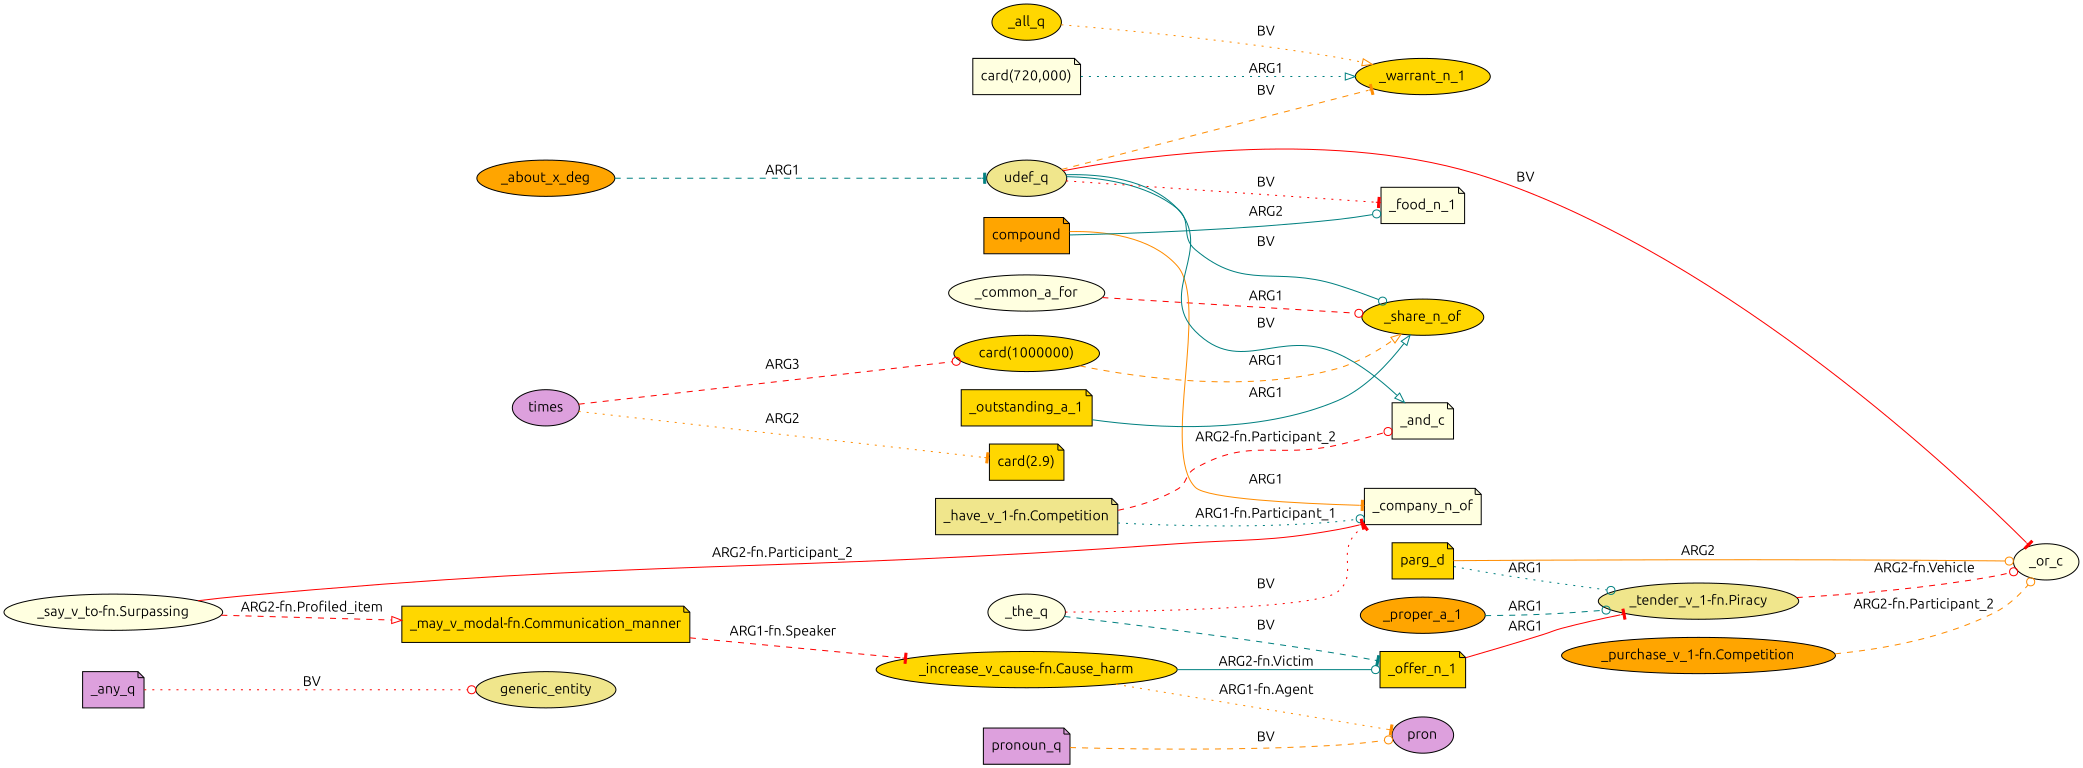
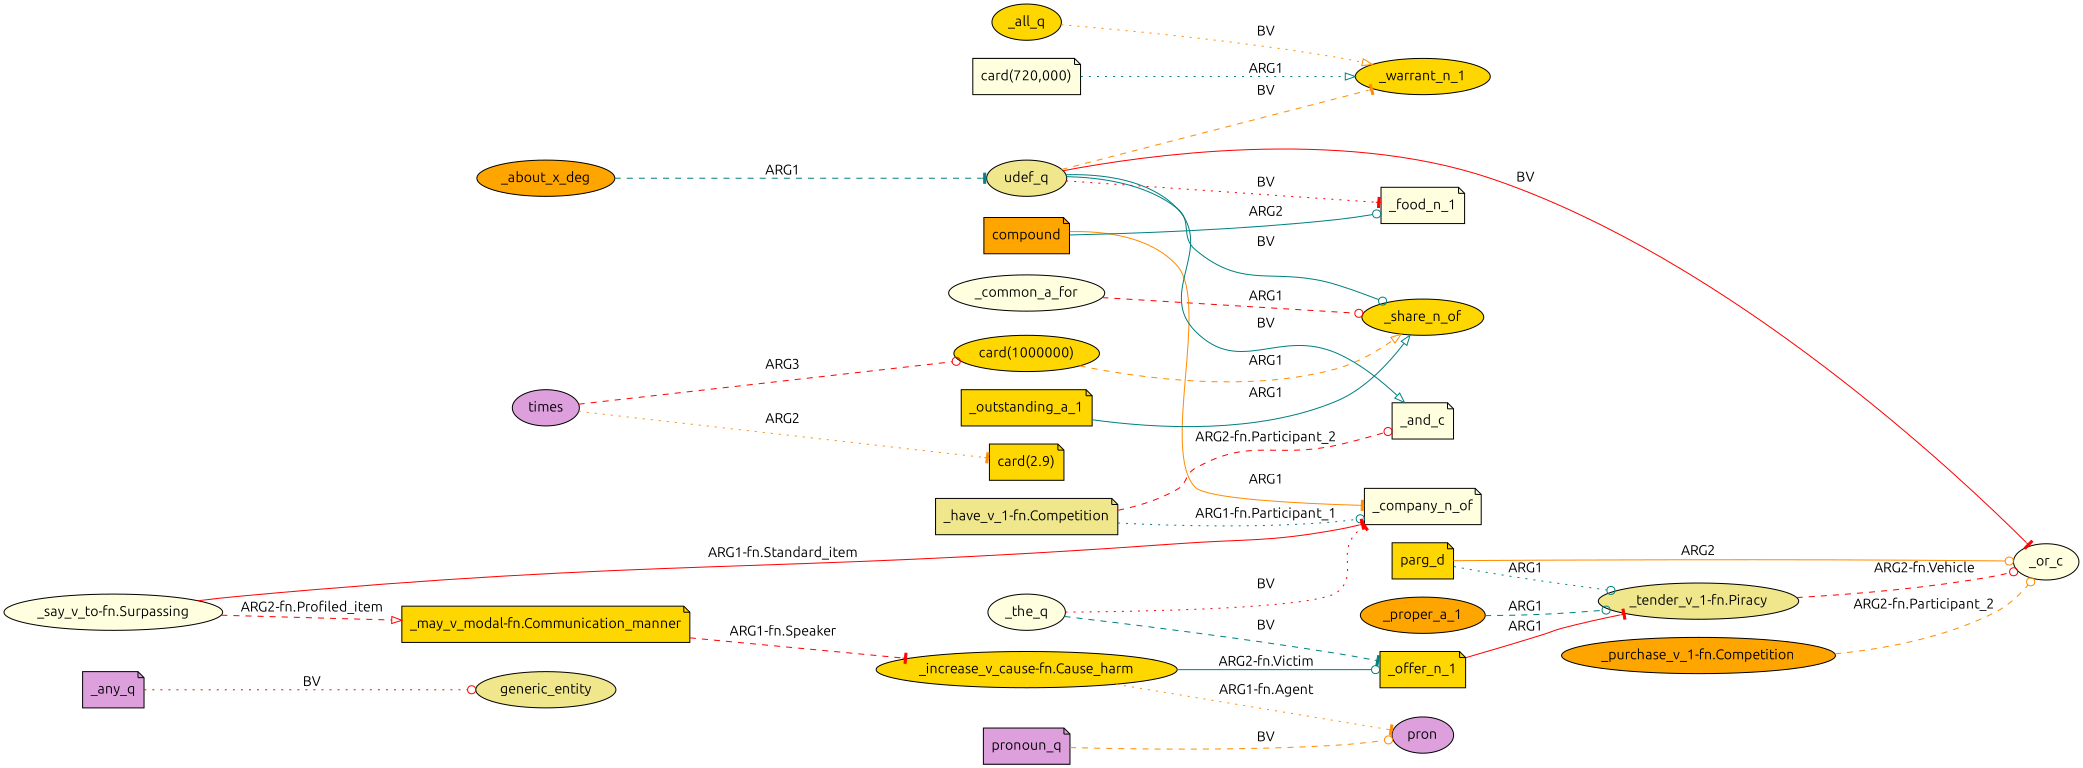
edge "_say_v_to-fn.Surpassing" -> "_company_n_of": label "ARG2-fn.Participant_2" -> "ARG1-fn.Standard_item"
